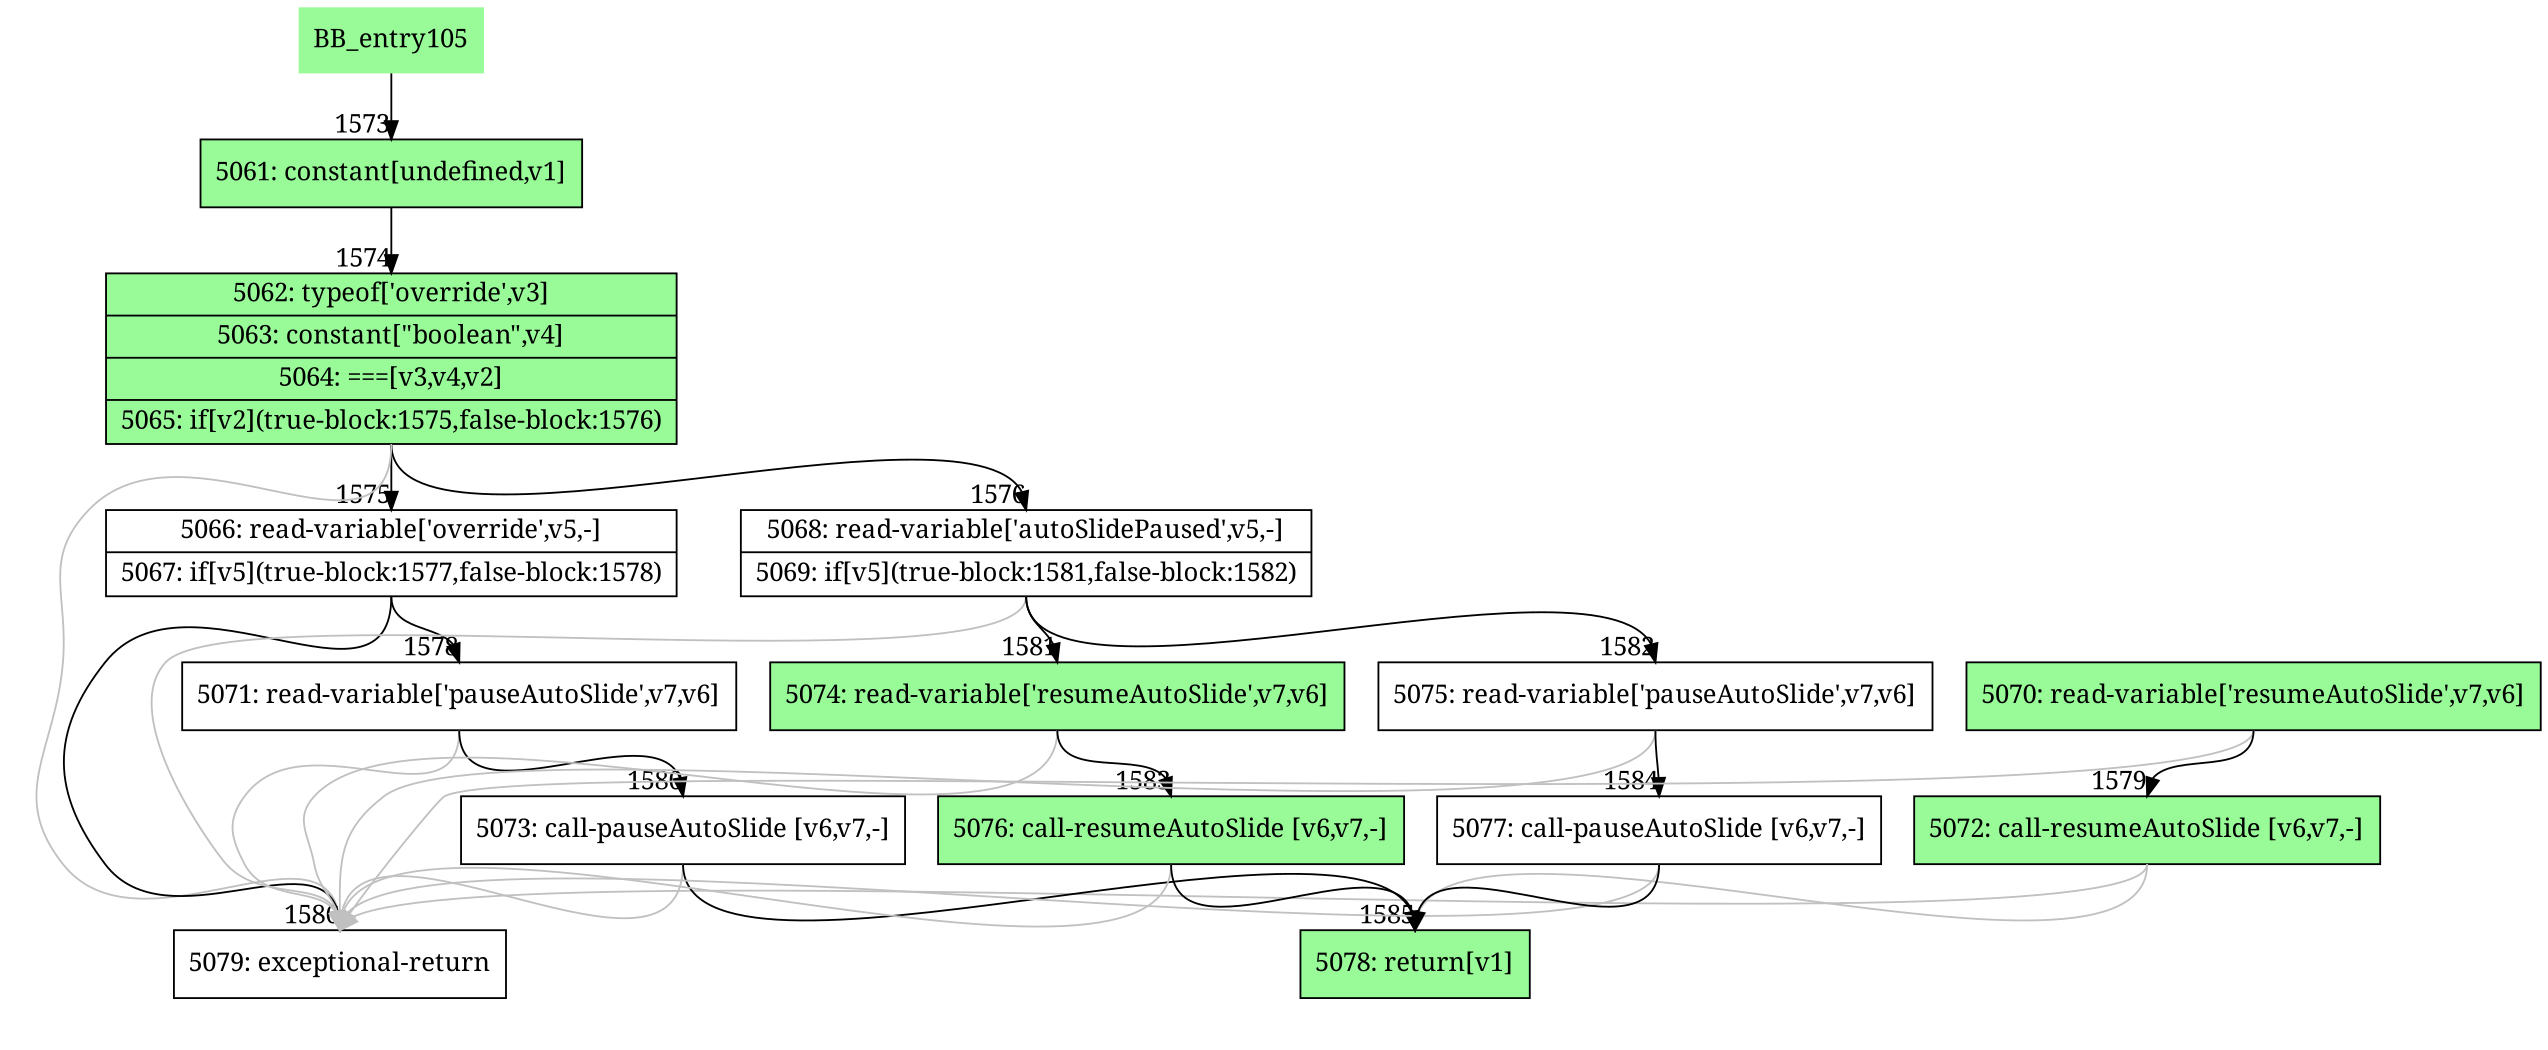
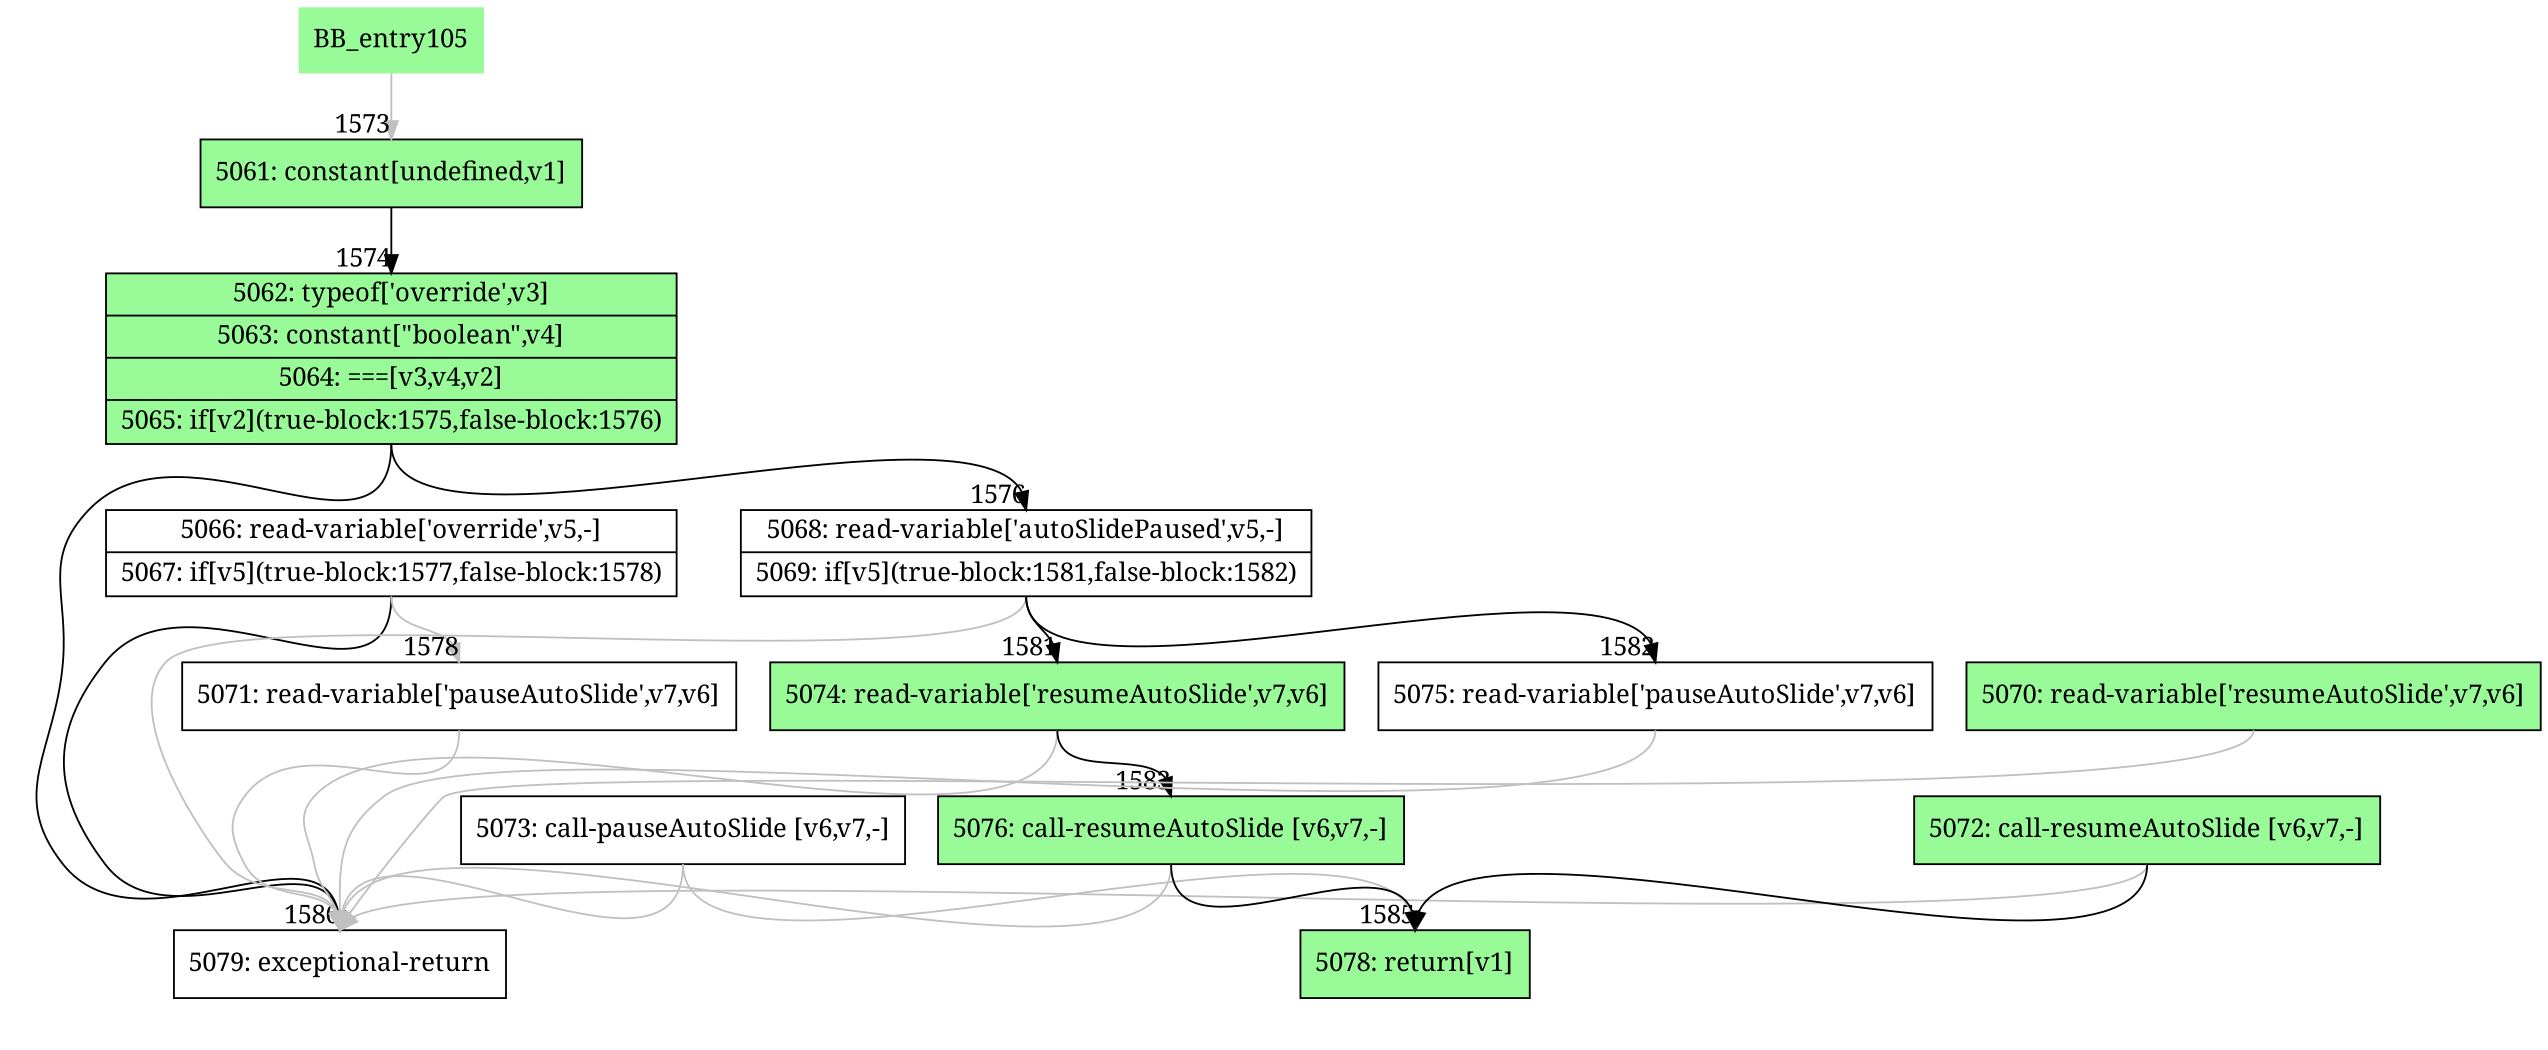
edge "BB_entry105" -> "5061: constant[undefined,v1]": color black -> gray
edge "5062: typeof['override',v3]" -> "5066: read-variable['override',v5,-]": removed
edge "5066: read-variable['override',v5,-]" -> "5071: read-variable['pauseAutoSlide',v7,v6]": color black -> gray
edge "5062: typeof['override',v3]" -> "5079: exceptional-return": color gray -> black
edge "5071: read-variable['pauseAutoSlide',v7,v6]" -> "5073: call-pauseAutoSlide [v6,v7,-]": removed
edge "5070: read-variable['resumeAutoSlide',v7,v6]" -> "5072: call-resumeAutoSlide [v6,v7,-]": removed
node "5077: call-pauseAutoSlide [v6,v7,-]": removed
edge "5072: call-resumeAutoSlide [v6,v7,-]" -> "5078: return[v1]": color gray -> black
edge "5073: call-pauseAutoSlide [v6,v7,-]" -> "5078: return[v1]": color black -> gray
